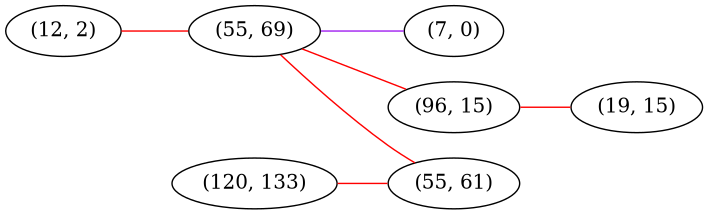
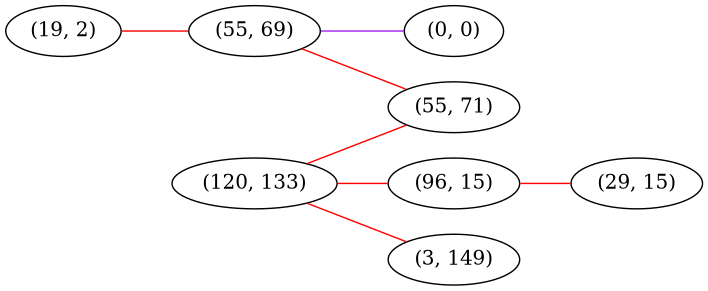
node "(12, 2)": label "(12, 2)" -> "(19, 2)"
node "(7, 0)": label "(7, 0)" -> "(0, 0)"
edge "(55, 69)" -- "(96, 15)": now "(120, 133)" -- "(96, 15)"
node "(19, 15)": label "(19, 15)" -> "(29, 15)"
node "(55, 61)": label "(55, 61)" -> "(55, 71)"
node "(3, 149)": added
